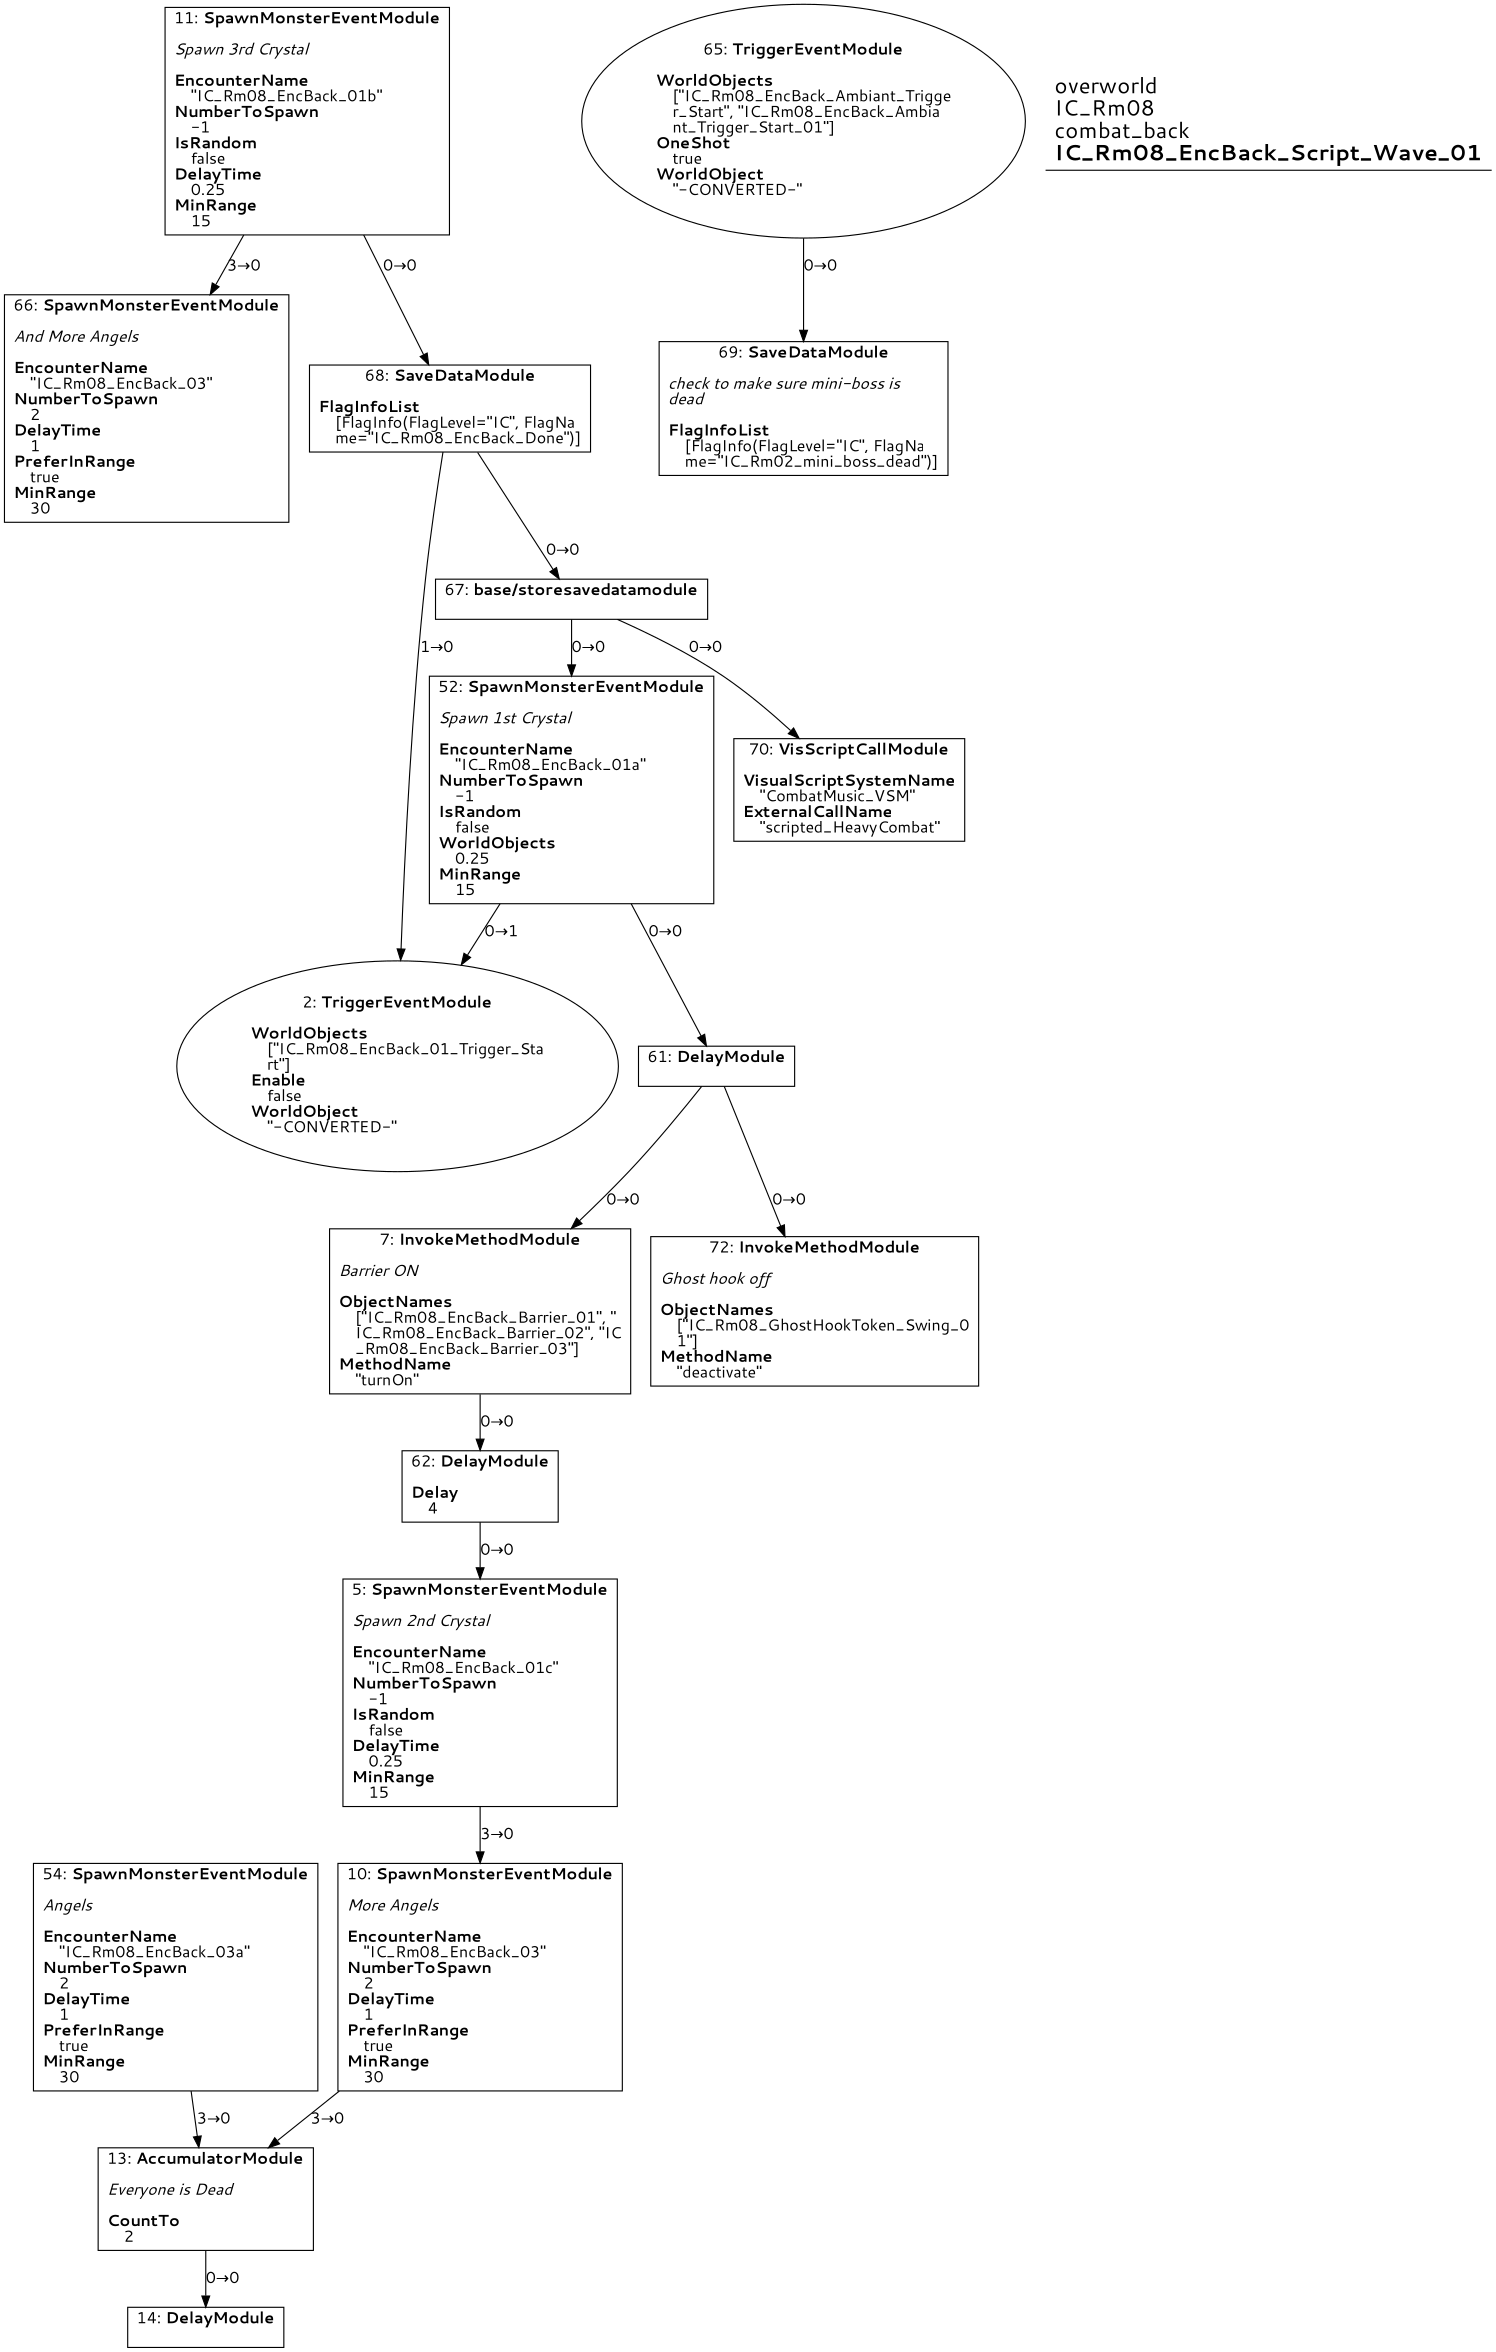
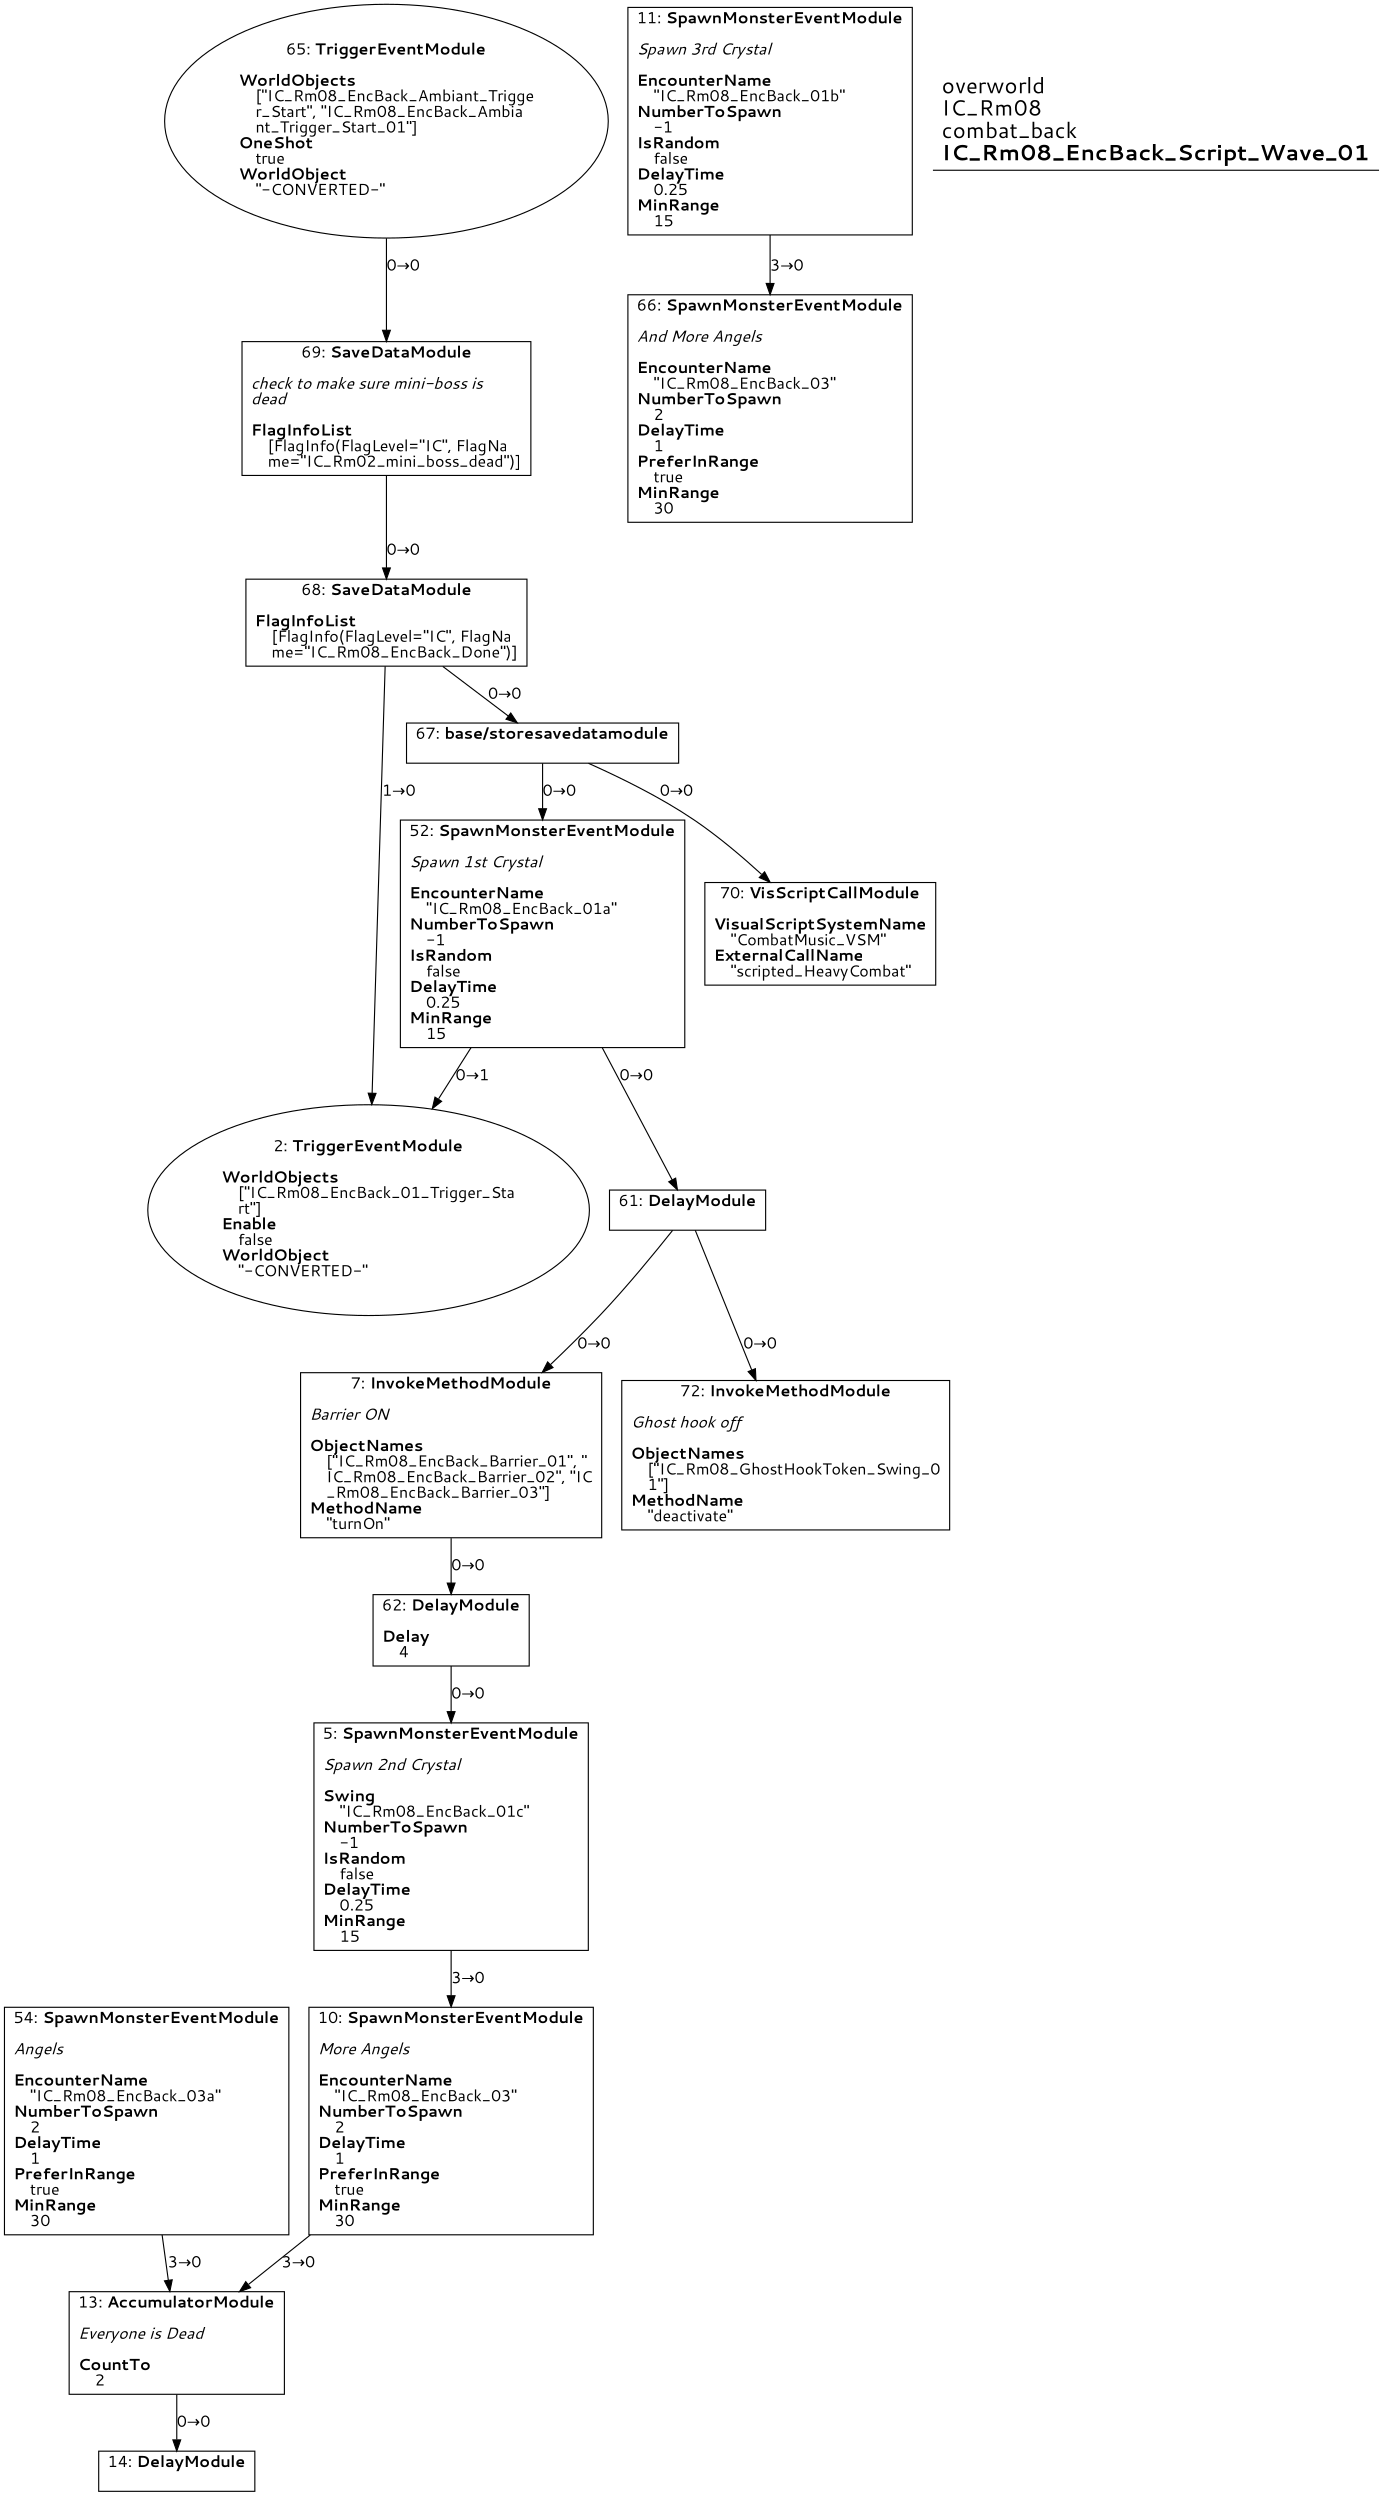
edge "11:" -> "68:": now "69:" -> "68:"
node "52:": text "WorldObjects" -> "DelayTime"
node "5:": text "EncounterName" -> "Swing"
